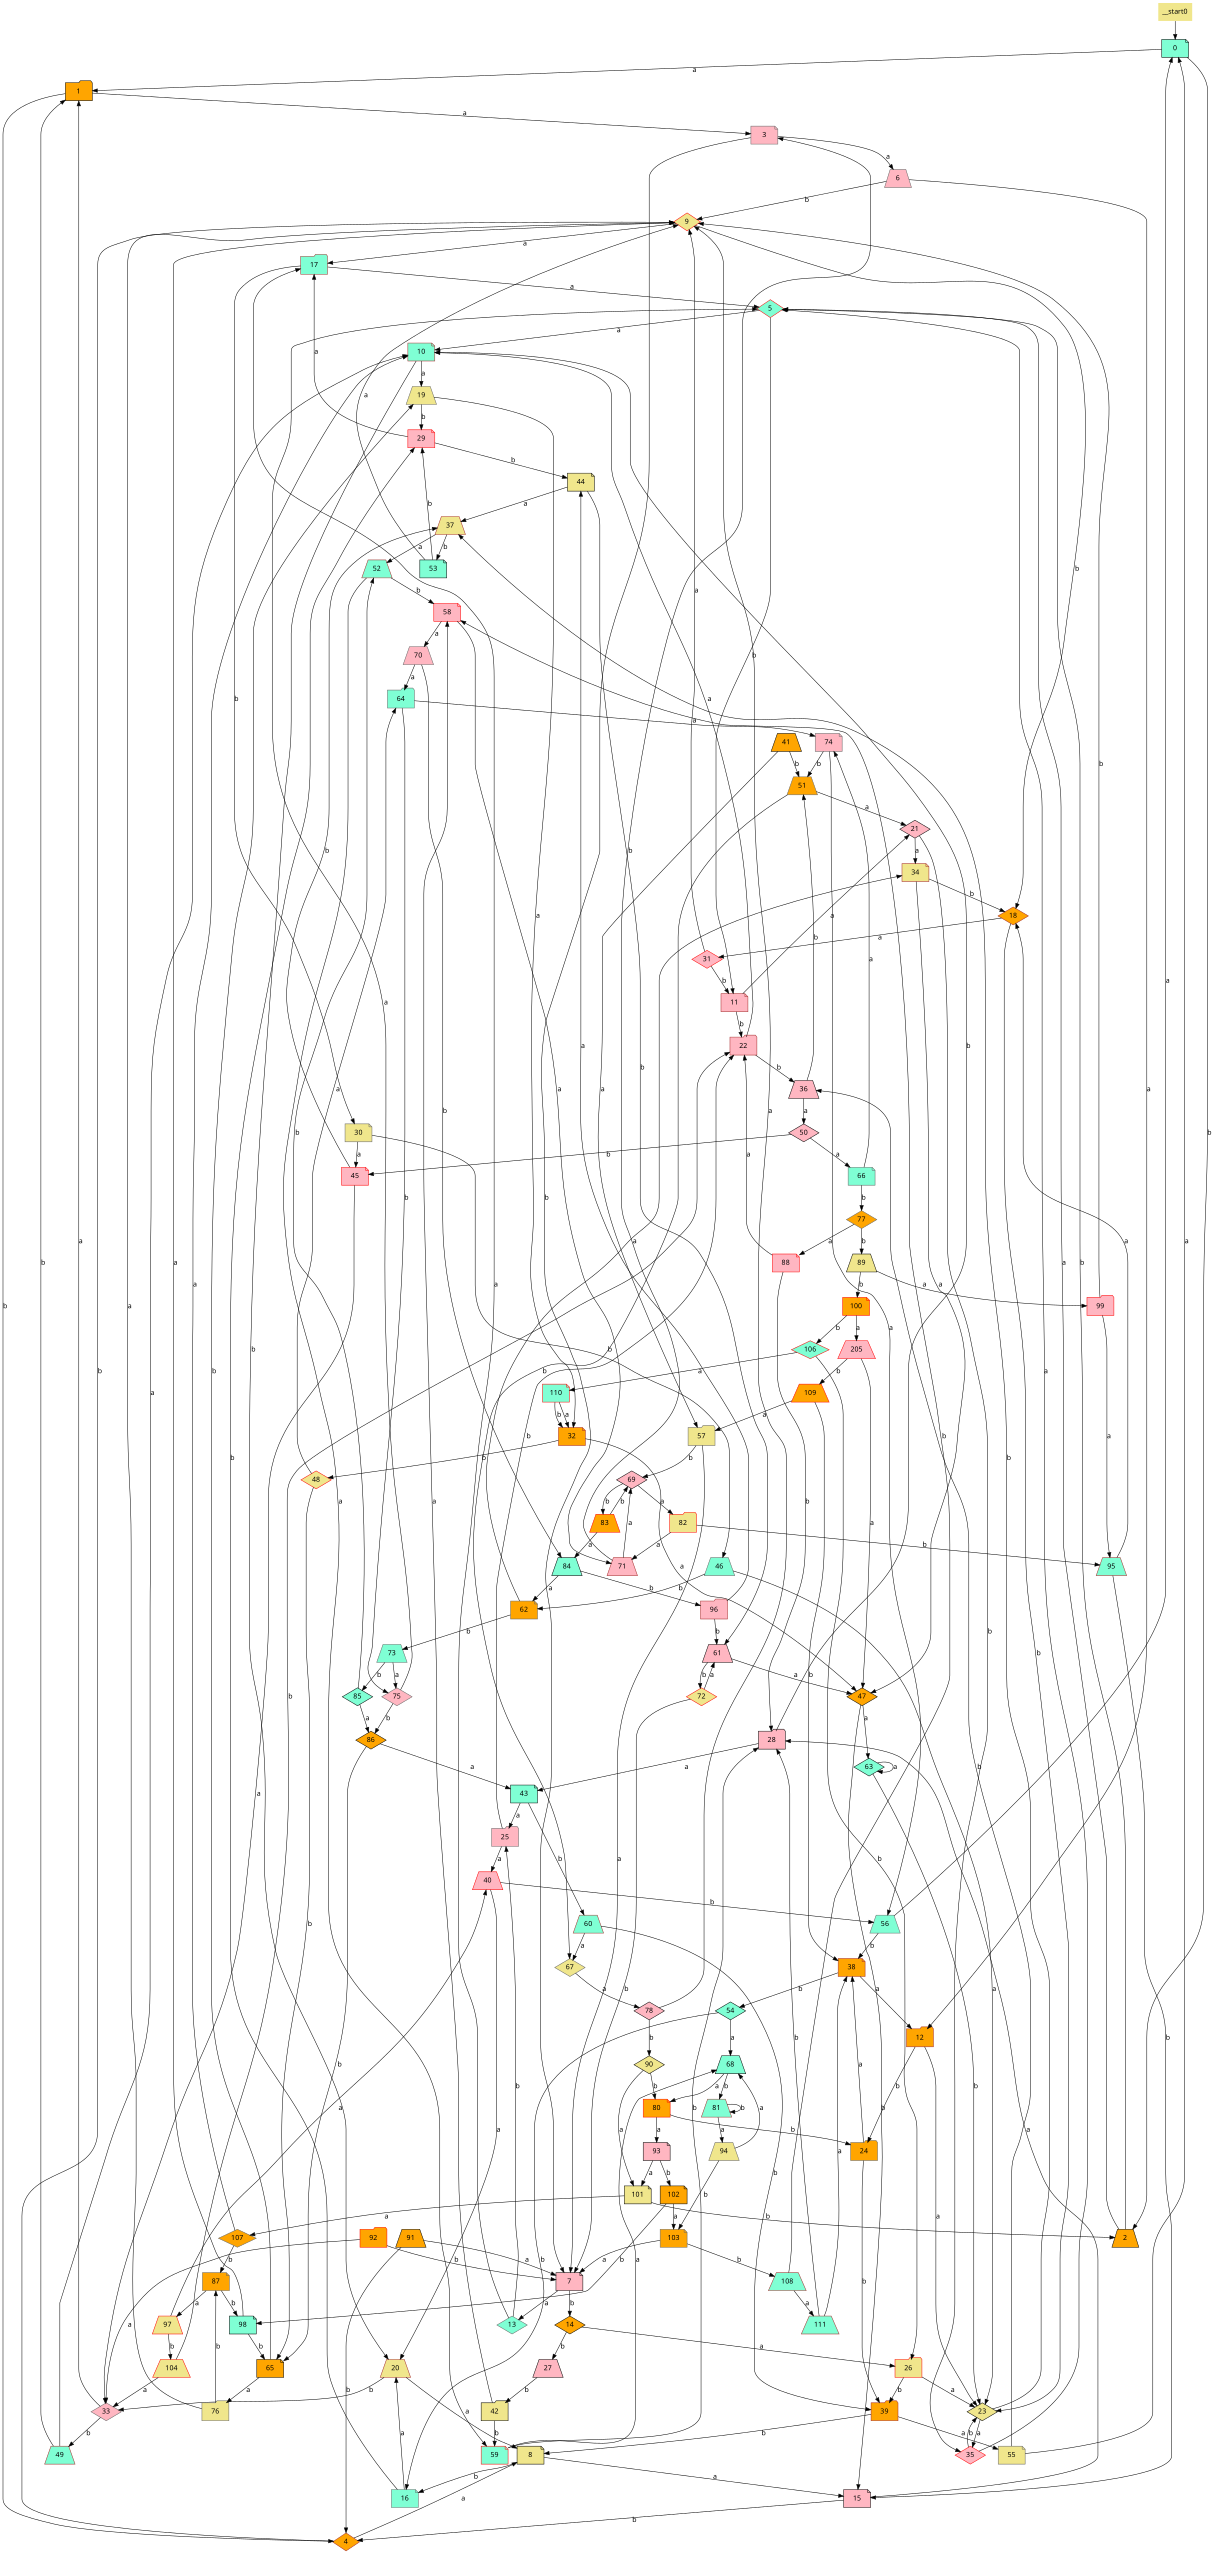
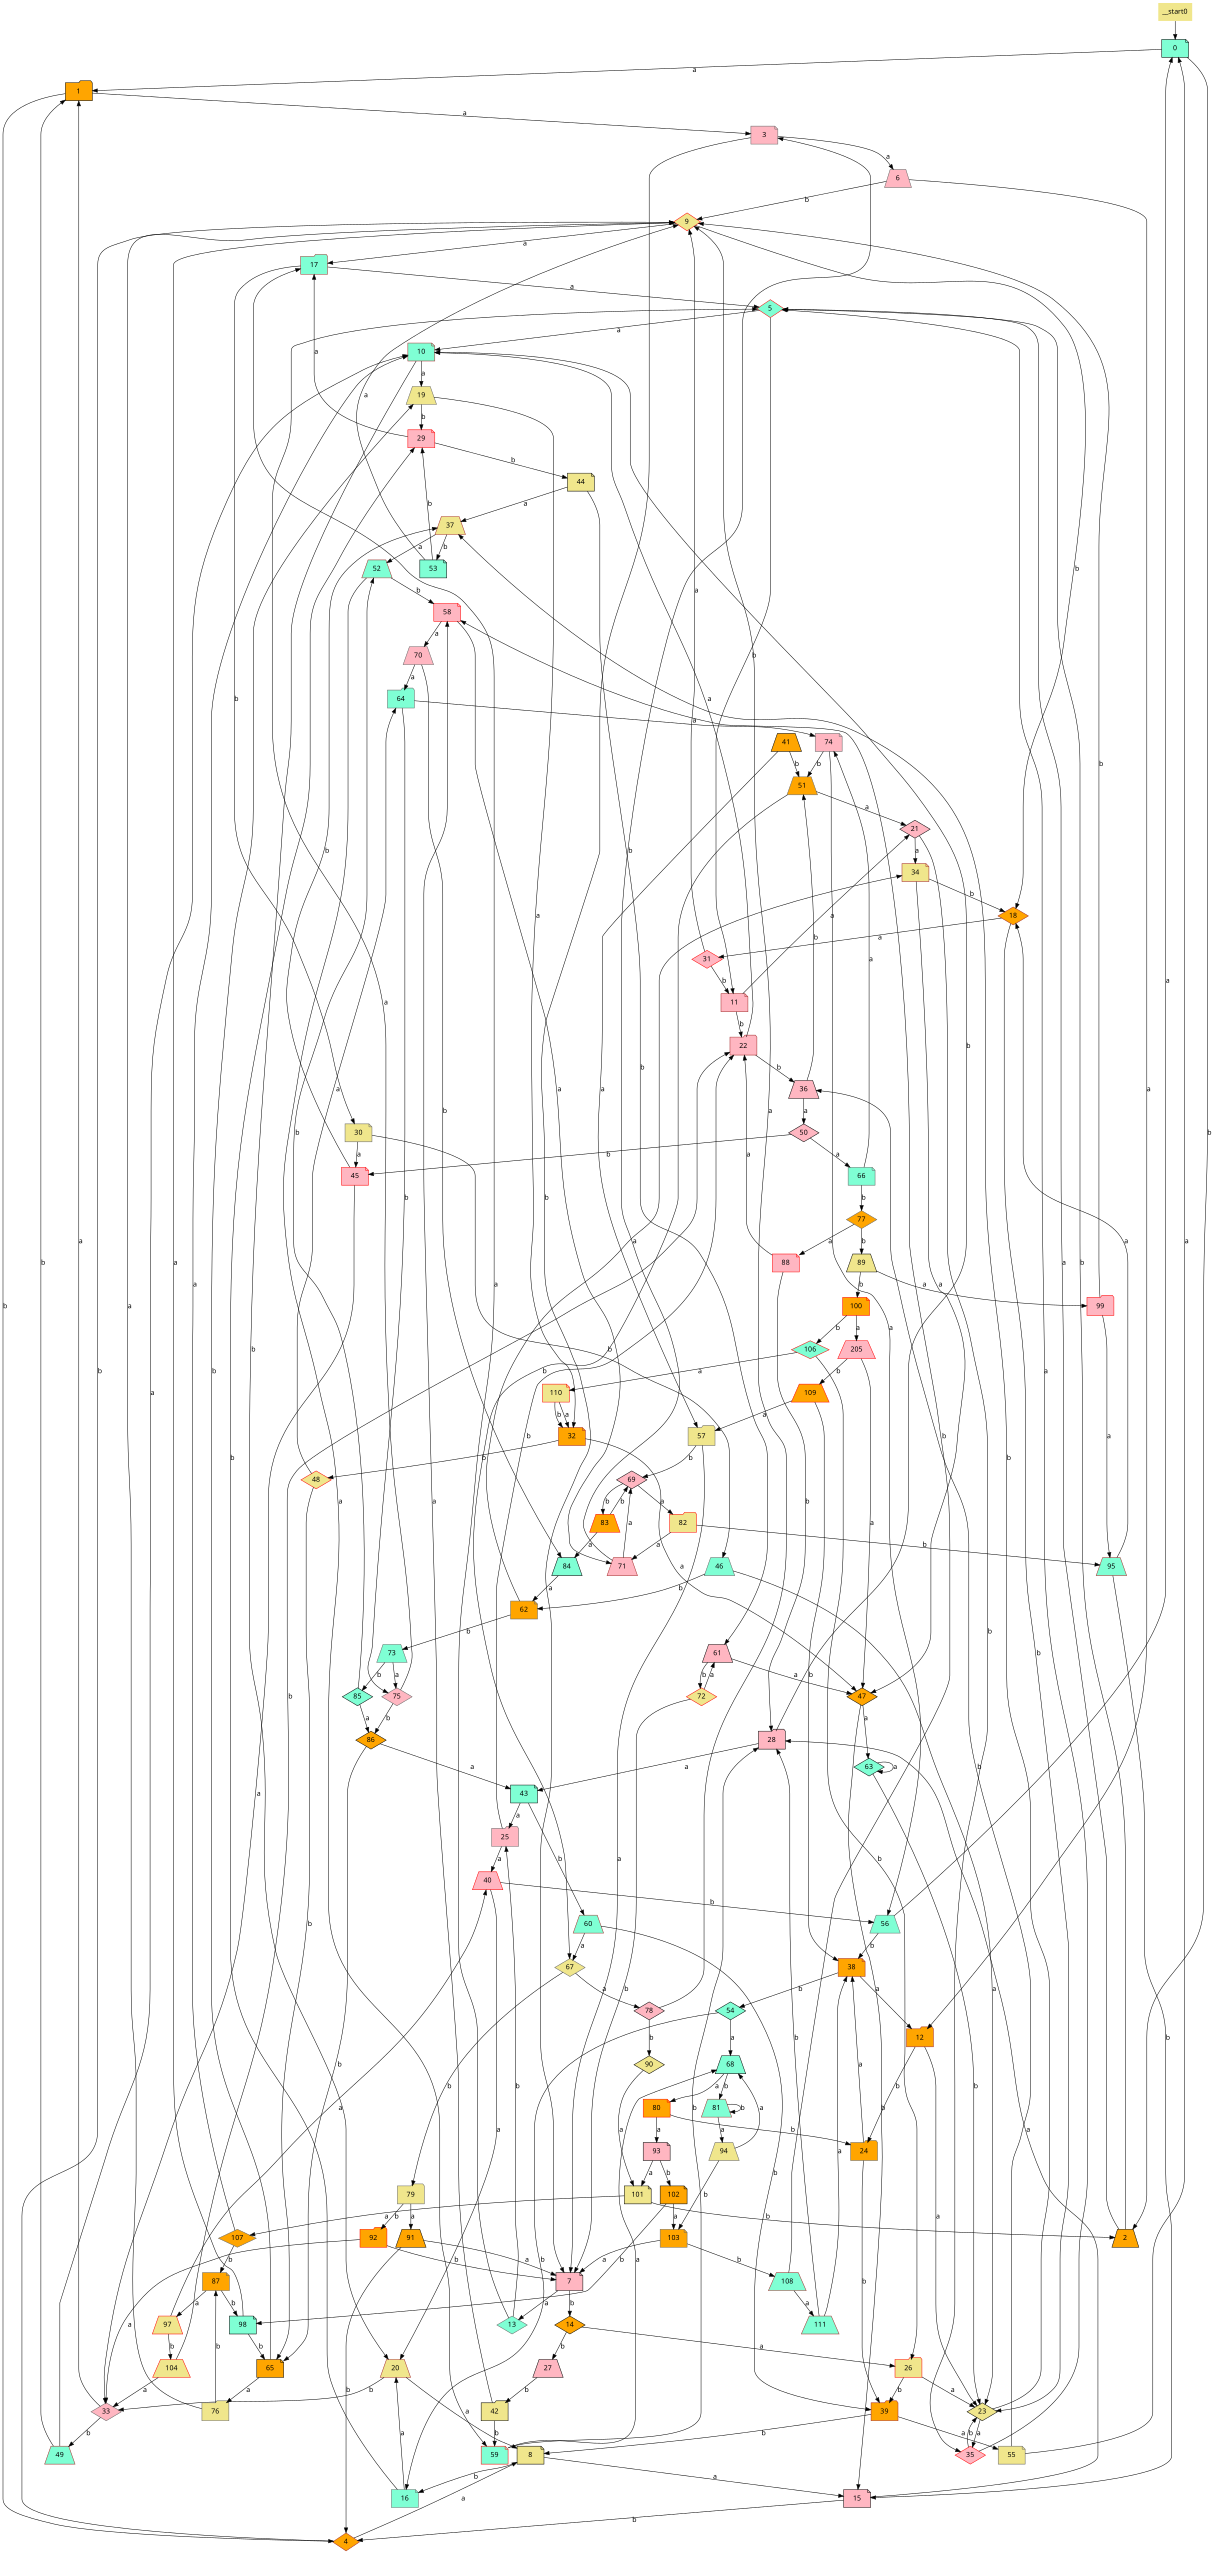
node "110": fillcolor aquamarine -> khaki
node "96": removed
edge "90" -> "80": removed, label "b"
node "79": added
